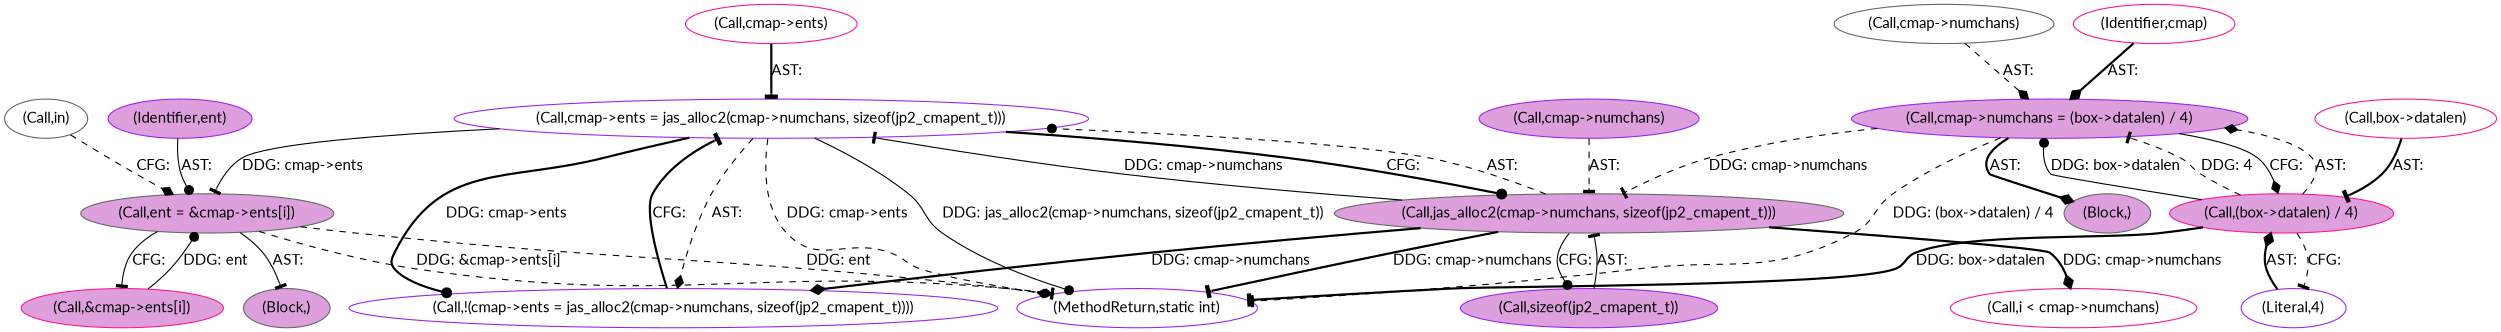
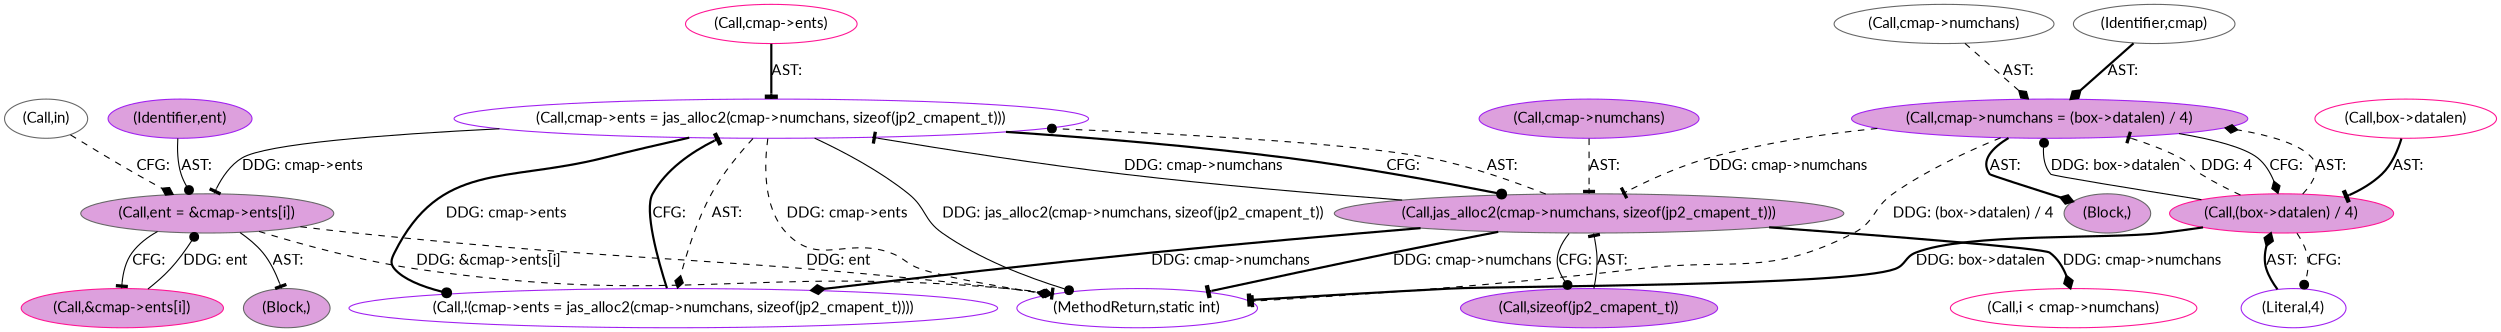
node "(Identifier,cmap)": color deeppink -> gray40
edge "(Call,(box->datalen) / 4)" -> "(Literal,4)": arrowhead tee -> dot
